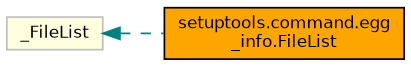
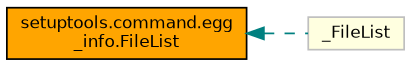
edge "setuptools.command.egg _info.FileList" -> "_FileList": reversed
